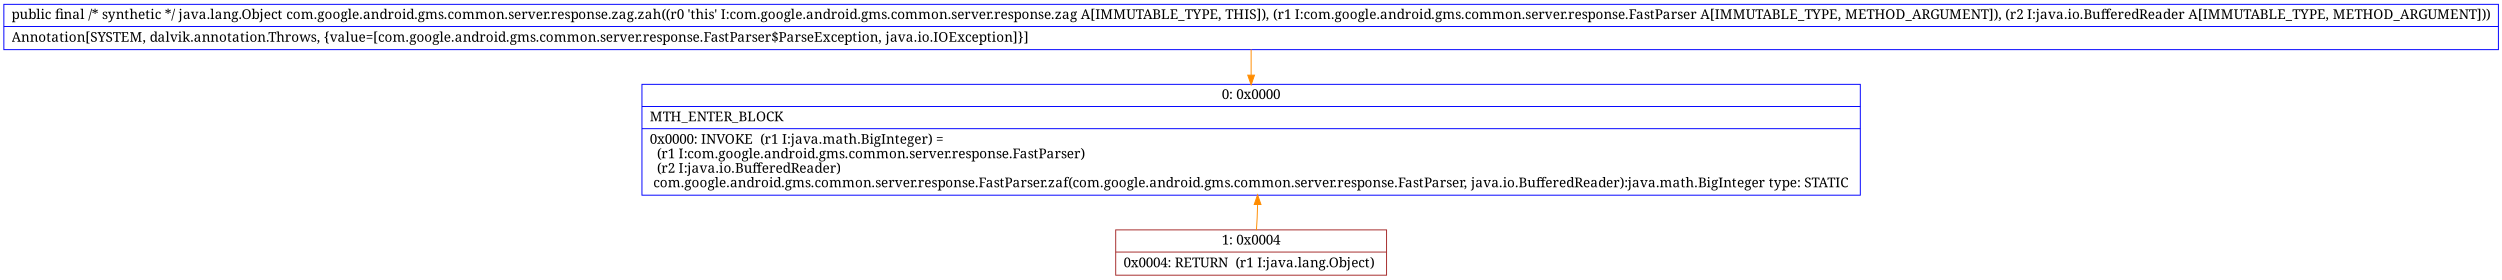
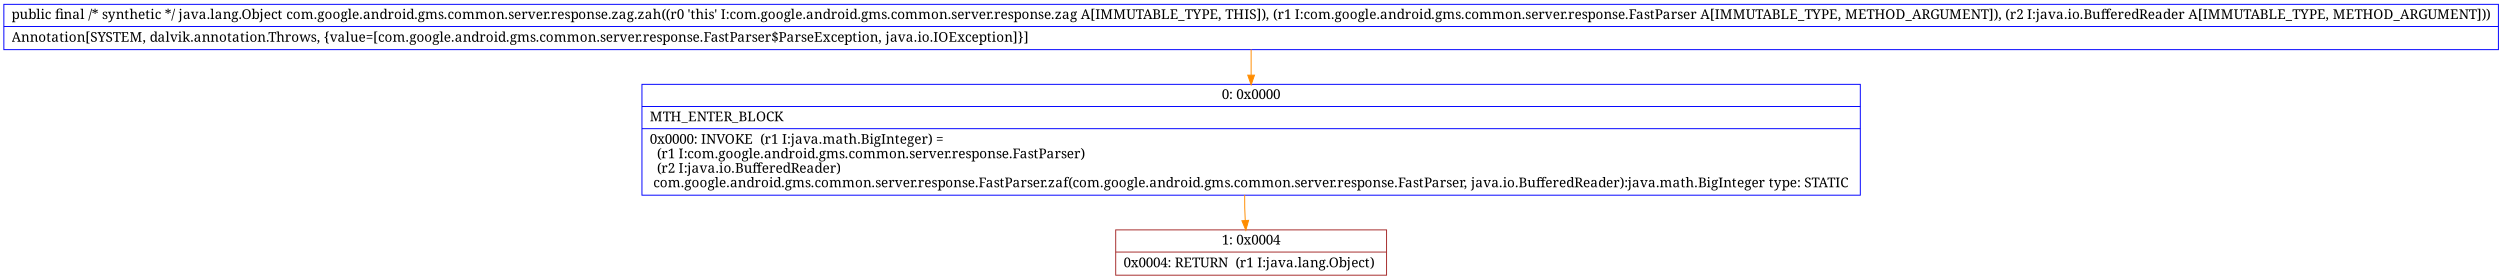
edge "1: 0x0004" -> "0: 0x0000": reversed
